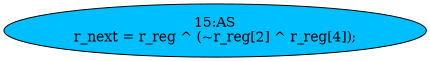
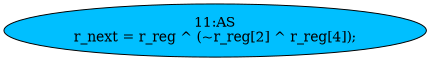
node "15:AS r_next = r_reg ^ (~r_reg[2] ^ r_reg[4]);": label "15:AS r_next = r_reg ^ (~r_reg[2] ^ r_reg[4]);" -> "11:AS r_next = r_reg ^ (~r_reg[2] ^ r_reg[4]);"
